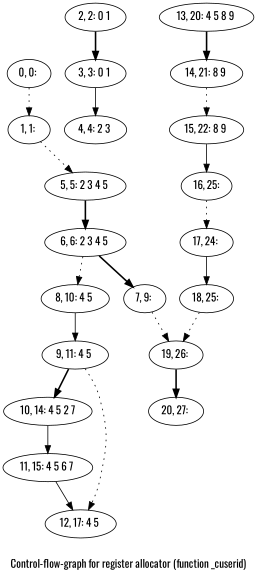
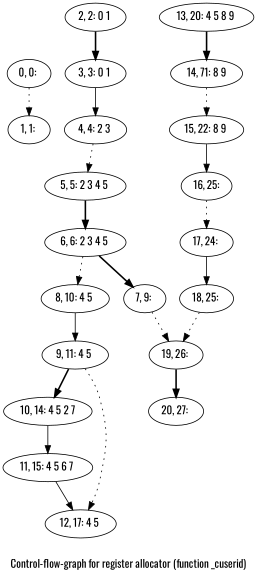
node "14, 21: 8 9": label "14, 21: 8 9" -> "14, 71: 8 9"
edge "1, 1:" -> "5, 5: 2 3 4 5": now "4, 4: 2 3" -> "5, 5: 2 3 4 5"
